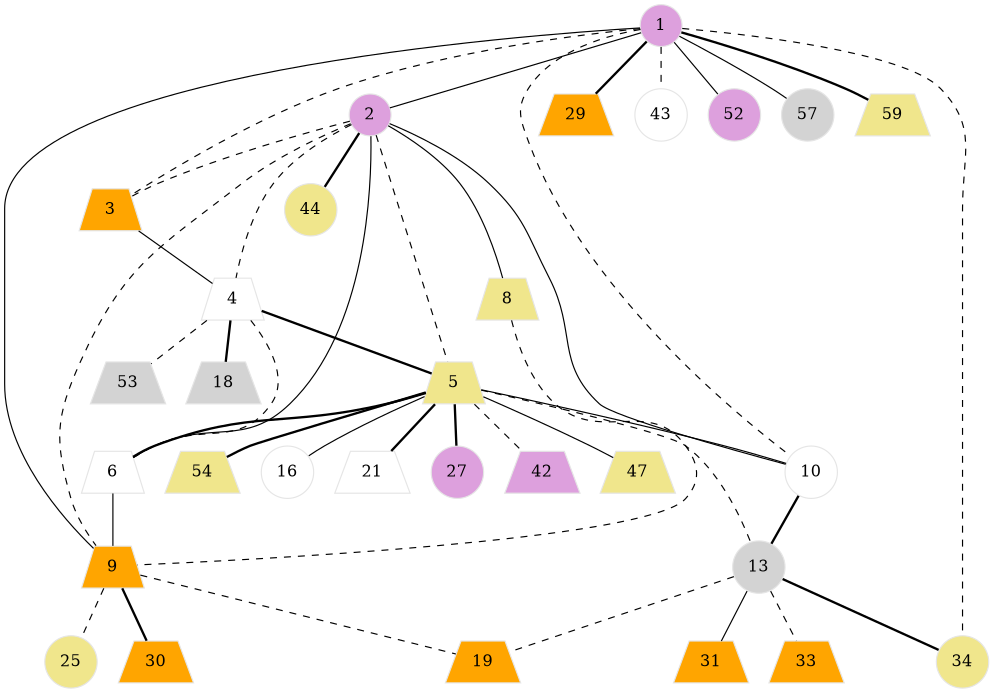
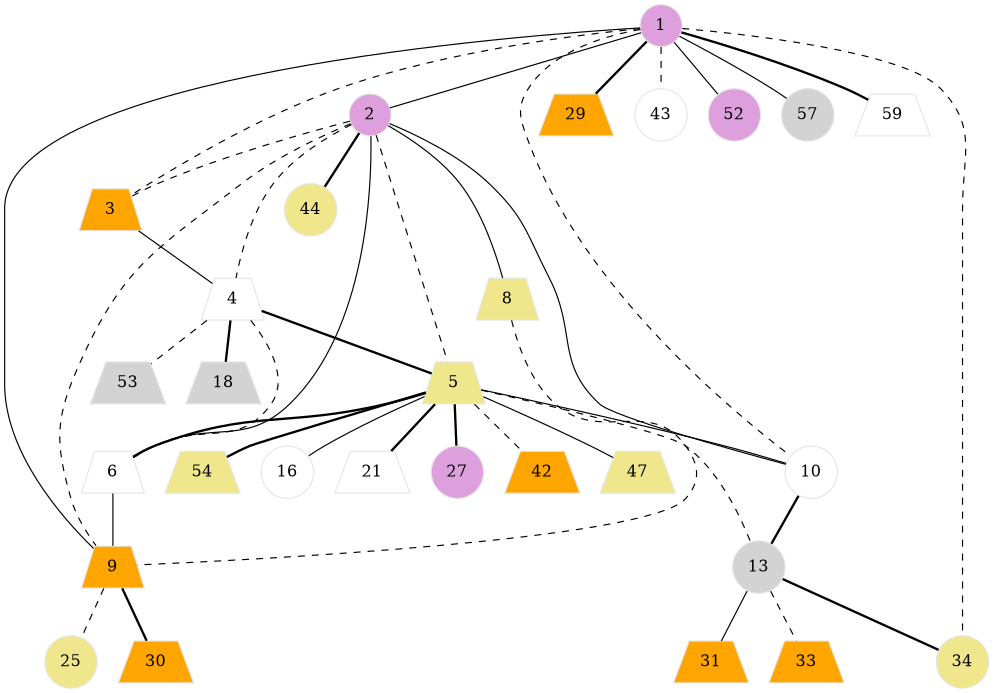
node "59": fillcolor khaki -> white
node "42": fillcolor plum -> orange
node "19": removed
